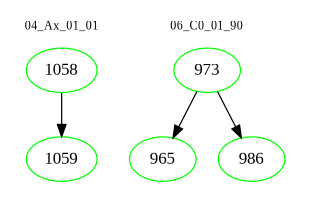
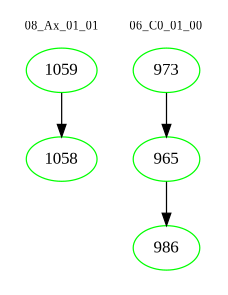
cluster "04_Ax_01_01": label "04_Ax_01_01" -> "08_Ax_01_01"
cluster "06_C0_01_90": label "06_C0_01_90" -> "06_C0_01_00"
edge "1058" -> "1059": reversed
edge "973" -> "986": now "965" -> "986"
